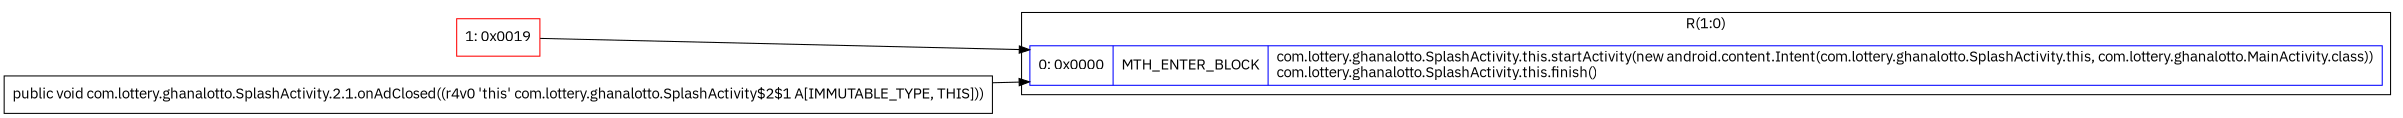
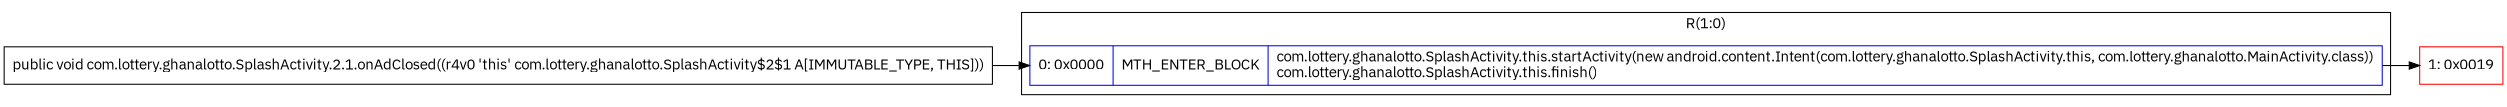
edge "1: 0x0019" -> "0: 0x0000": reversed
